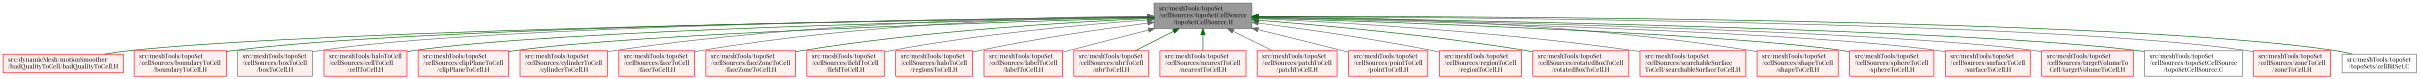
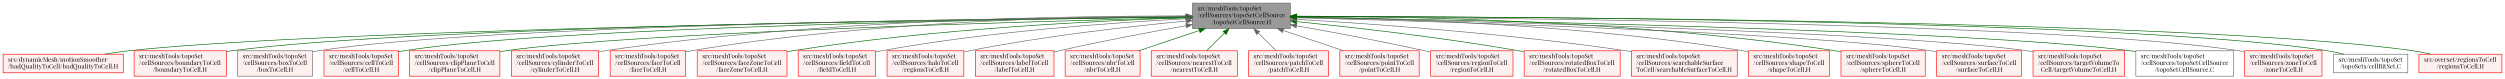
node "src/meshTools/haloToCell /cellSources/cellToCell /cellToCell.H": label "src/meshTools/haloToCell /cellSources/cellToCell /cellToCell.H" -> "src/meshTools/topoSet /cellSources/cellToCell /cellToCell.H"
node "src/overset/regionsToCell /regionsToCell.H": added
